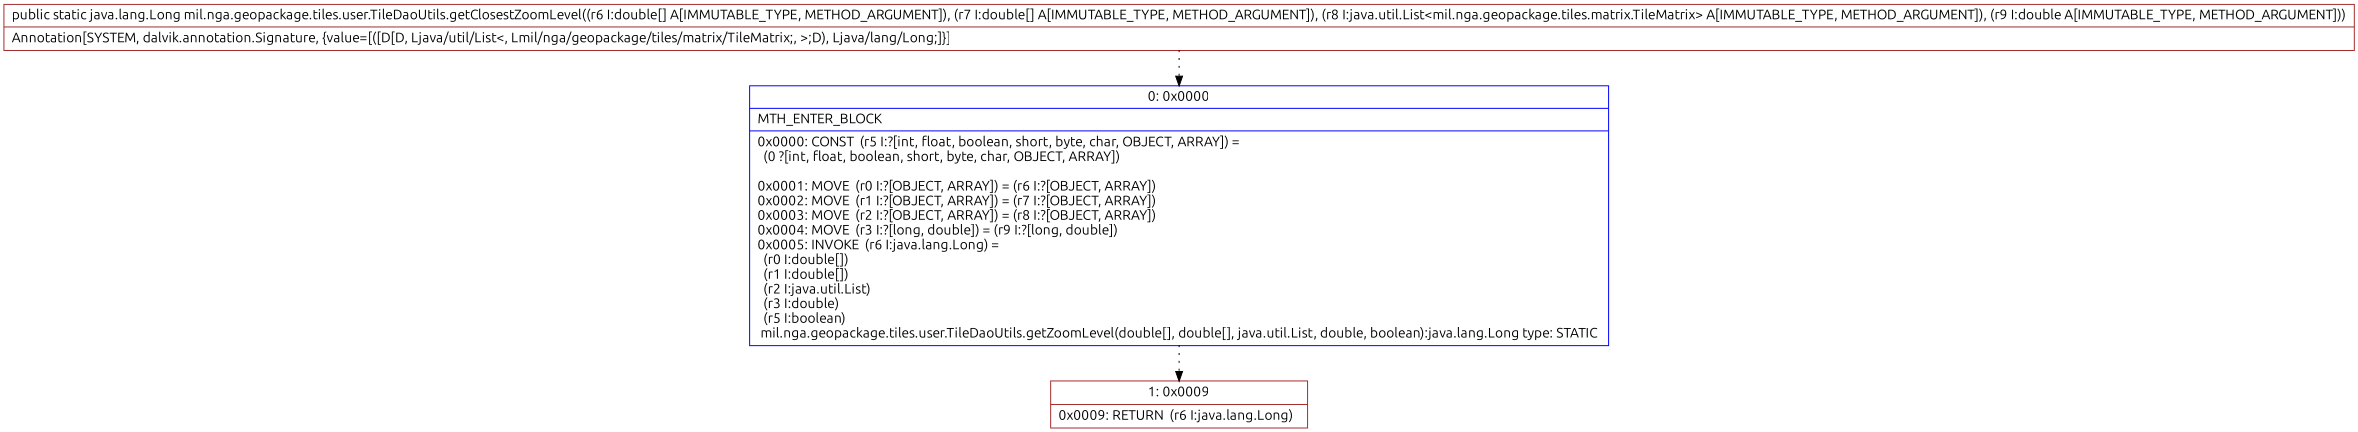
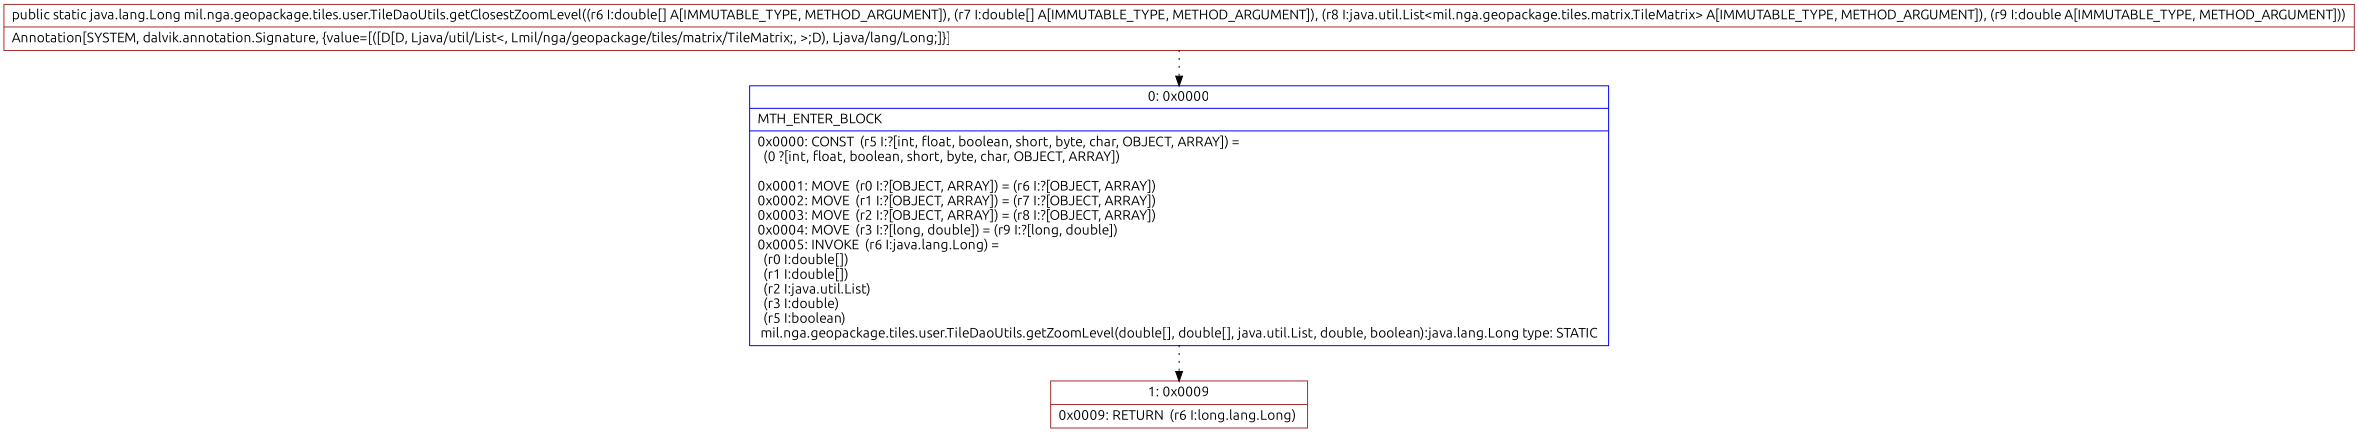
node "1: 0x0009": text "0x0009: RETURN  (r6 I:java.lang.Long)" -> "0x0009: RETURN  (r6 I:long.lang.Long)"
